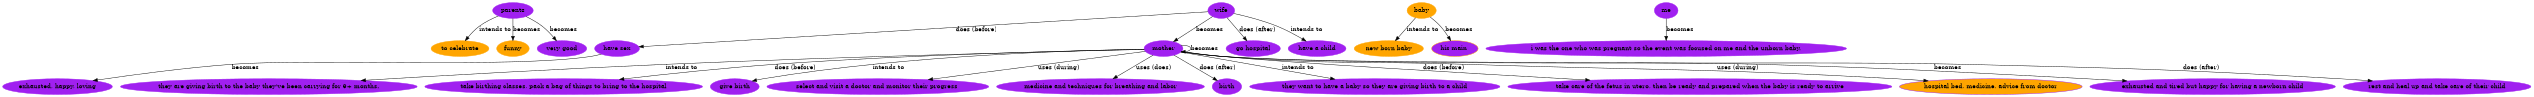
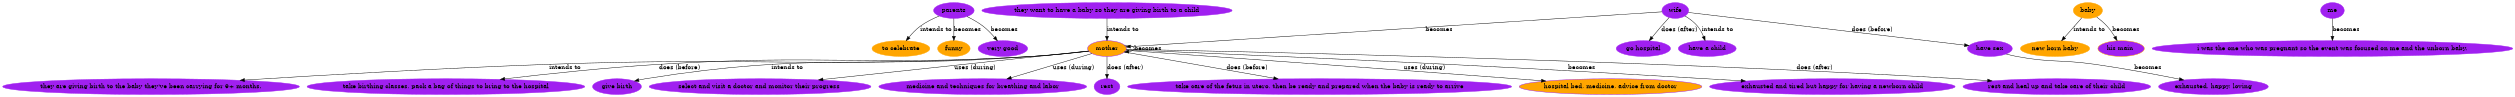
node "mother": fillcolor purple -> orange
edge "mother" -> "they want to have a baby so they are giving birth to a child": reversed
edge "mother" -> "medicine and techniques for breathing and labor": label "uses (does)" -> "uses (during)"
node "birth": label "birth" -> "rest"
